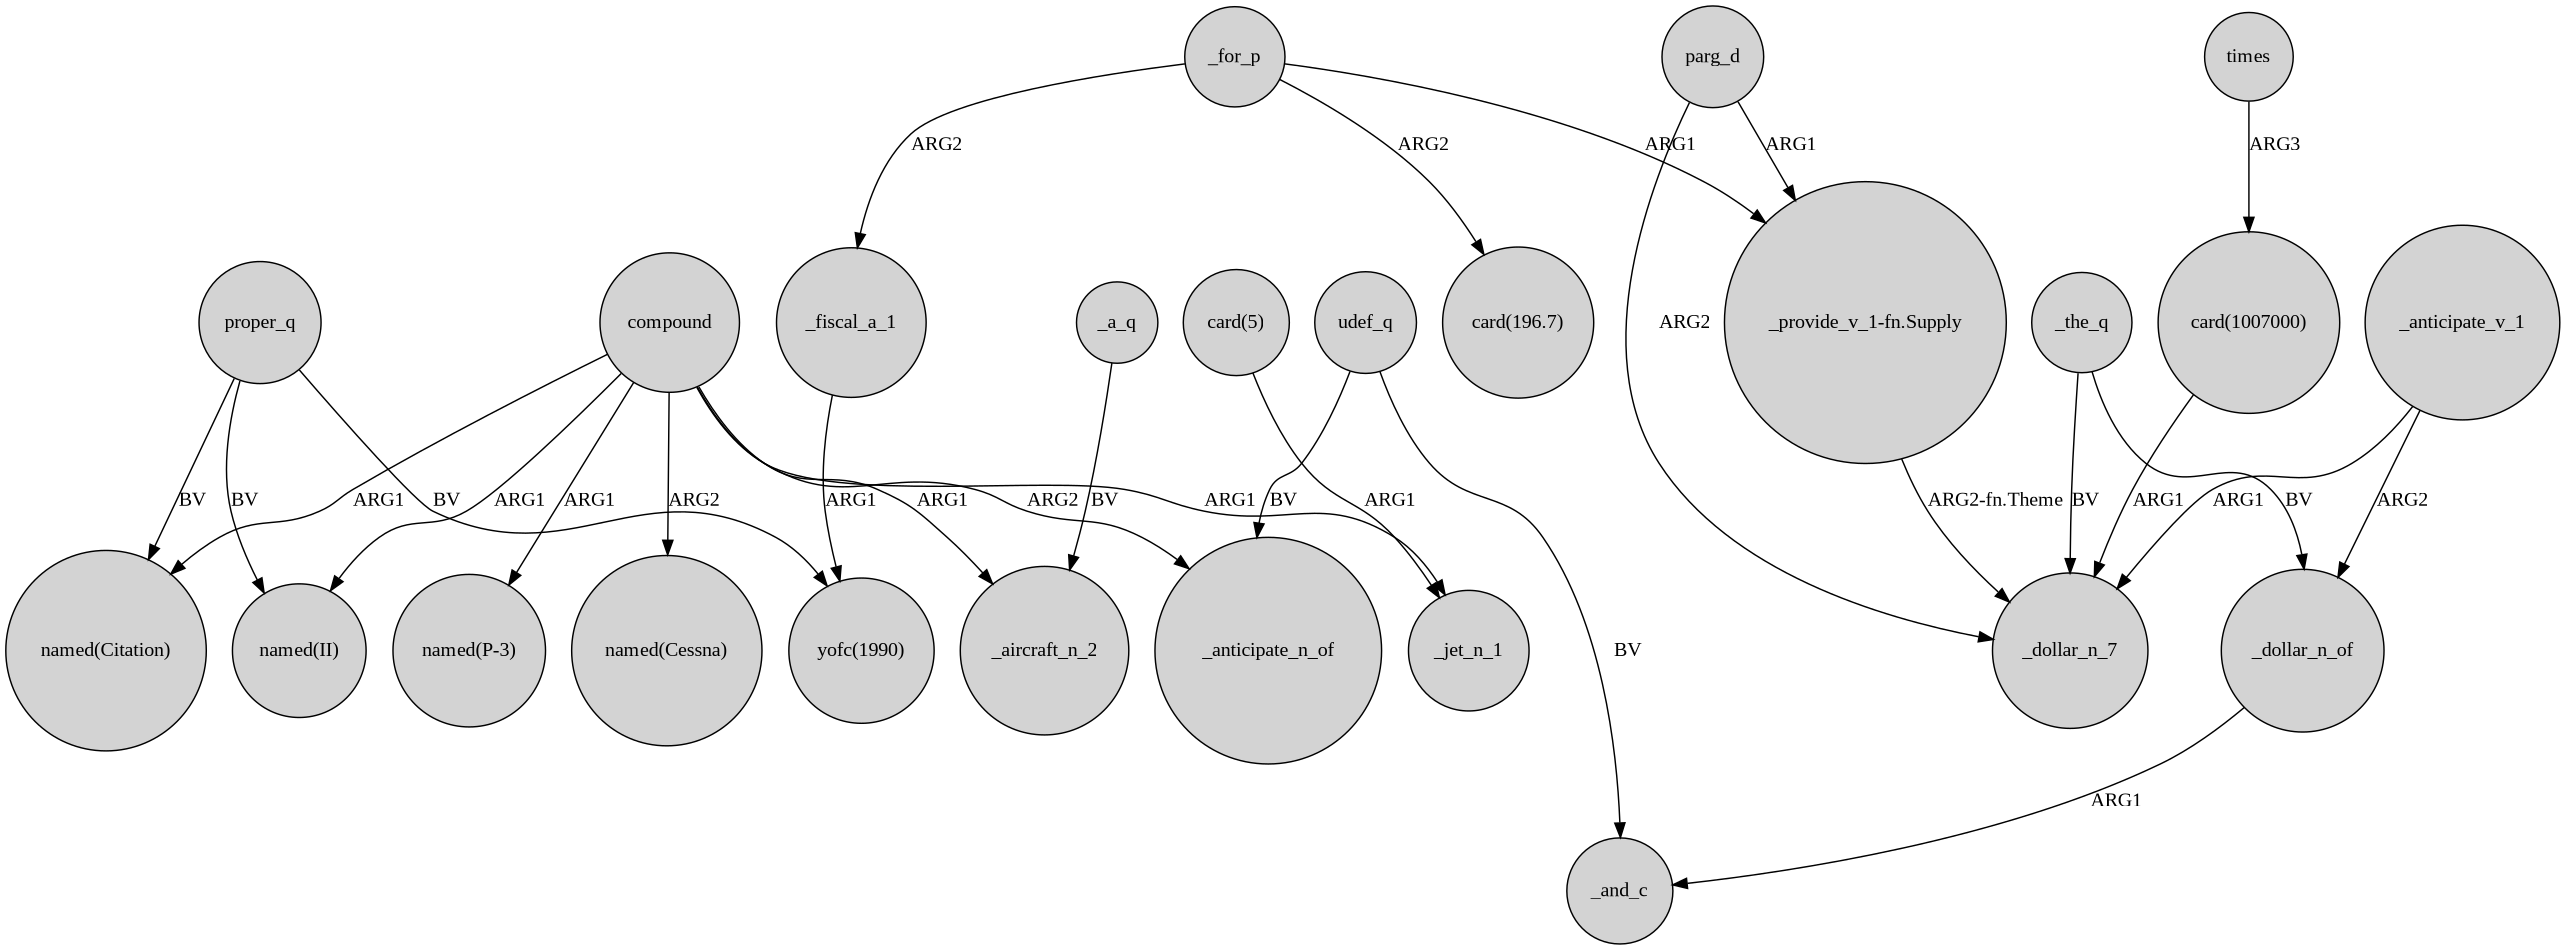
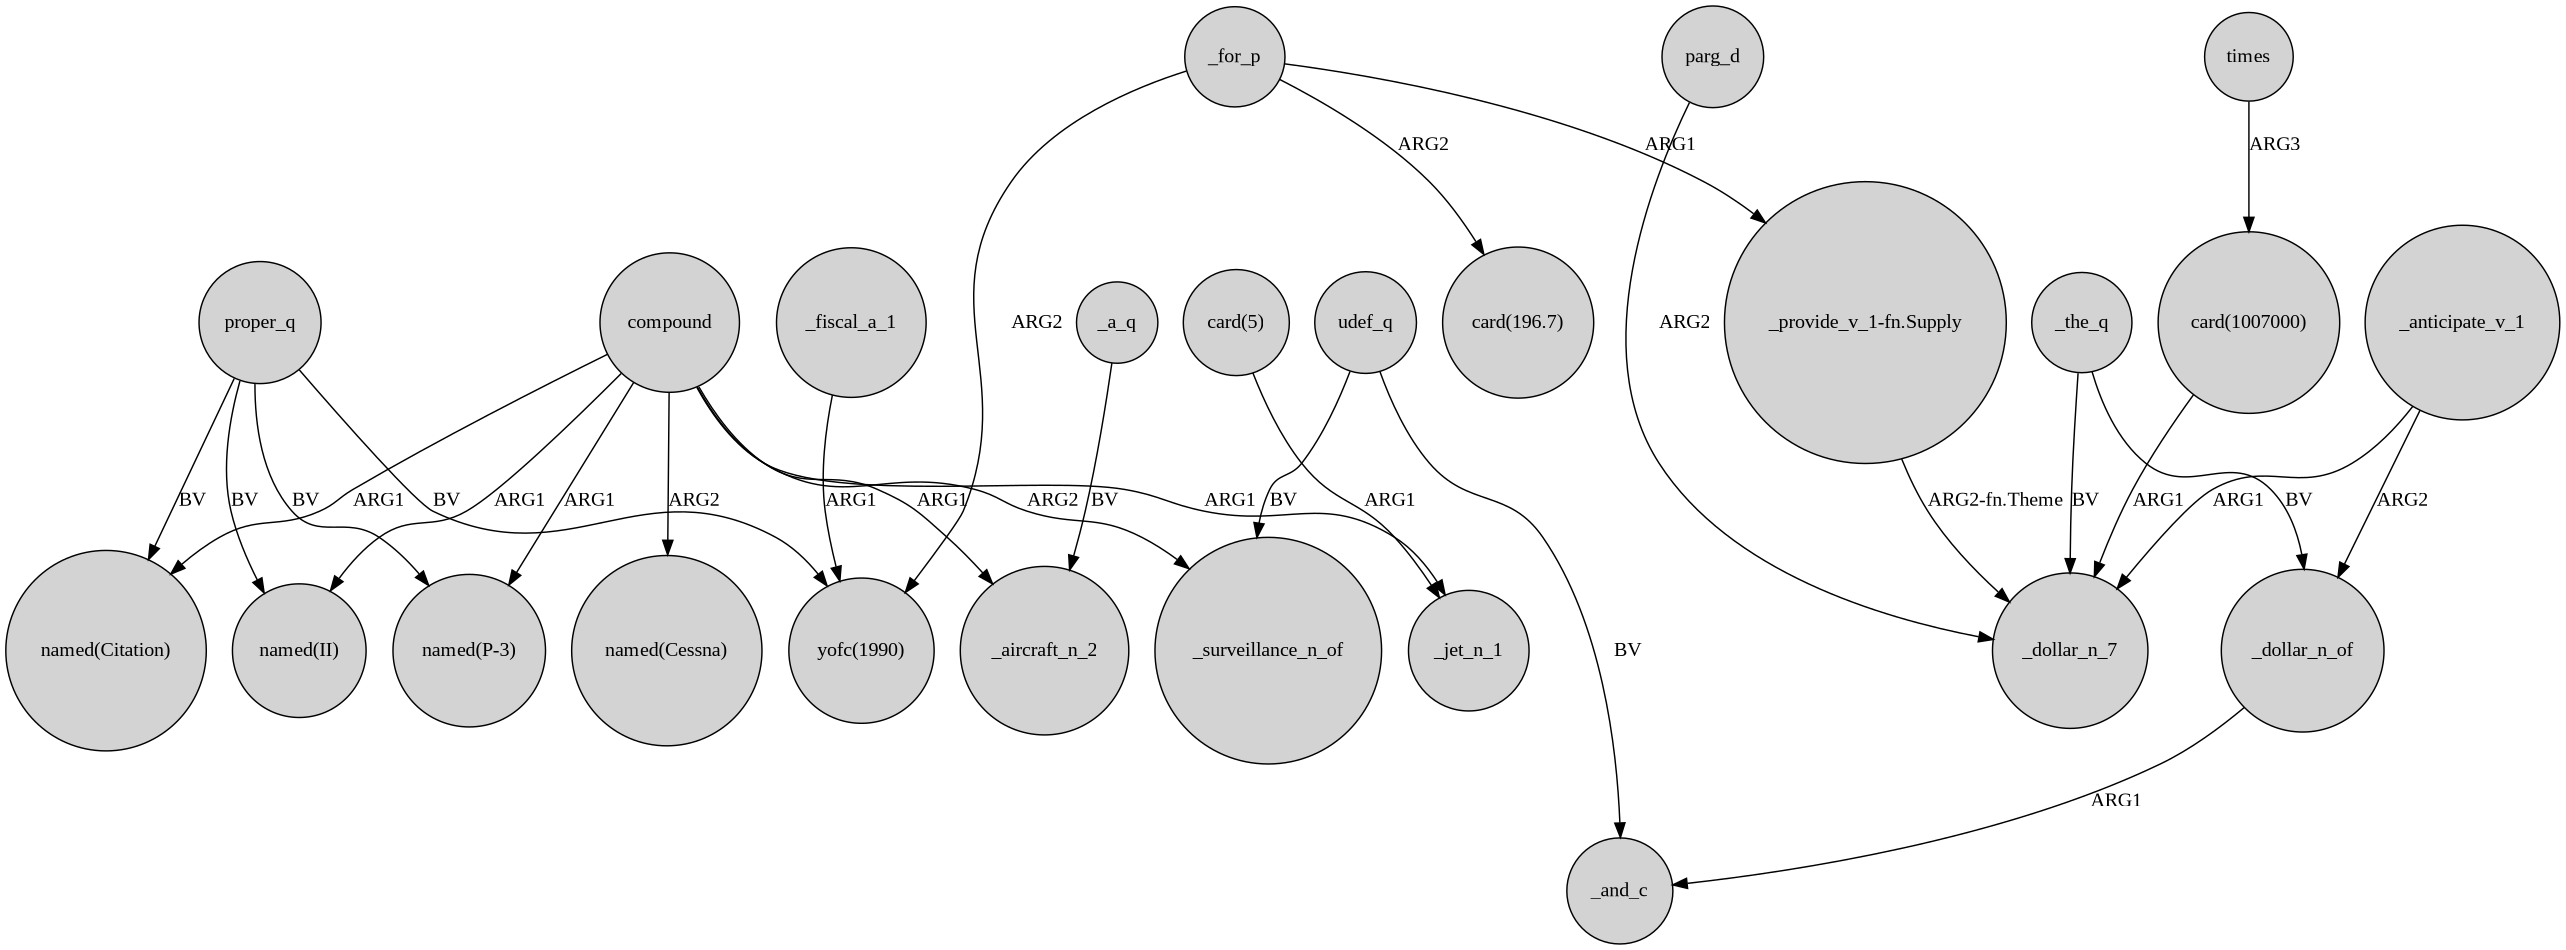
edge "_for_p" -> "_fiscal_a_1": now "_for_p" -> "yofc(1990)"
edge "parg_d" -> "_provide_v_1-fn.Supply": removed, label "ARG1"
edge "proper_q" -> "named(P-3)": added, label "BV"
node "_anticipate_n_of": label "_anticipate_n_of" -> "_surveillance_n_of"
